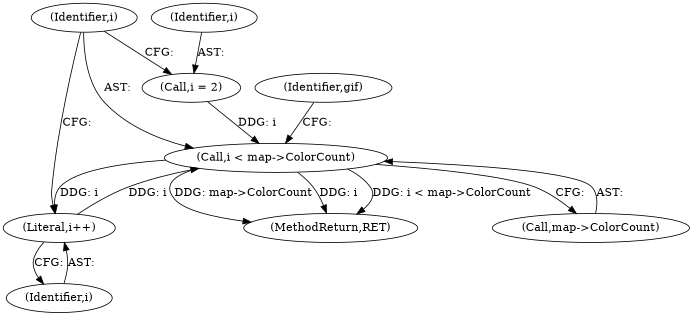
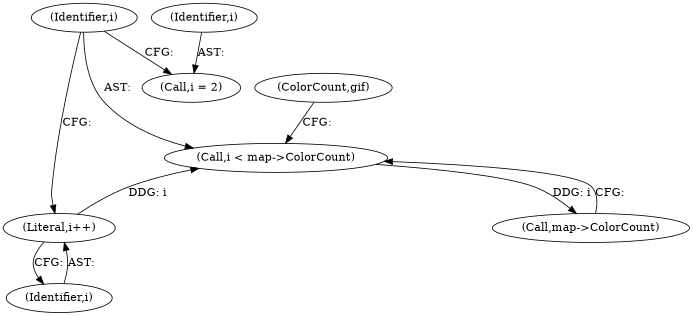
node "(Identifier,gif)": label "(Identifier,gif)" -> "(ColorCount,gif)"
edge "(Call,i = 2)" -> "(Call,i < map->ColorCount)": removed, label "DDG: i"
edge "(Call,i < map->ColorCount)" -> "(Literal,i++)": removed, label "DDG: i"
edge "(Call,i < map->ColorCount)" -> "(Call,map->ColorCount)": label "CFG: " -> "DDG: i"
edge "(Call,map->ColorCount)" -> "(Call,i < map->ColorCount)": label "AST: " -> "CFG: "
node "(MethodReturn,RET)": removed
